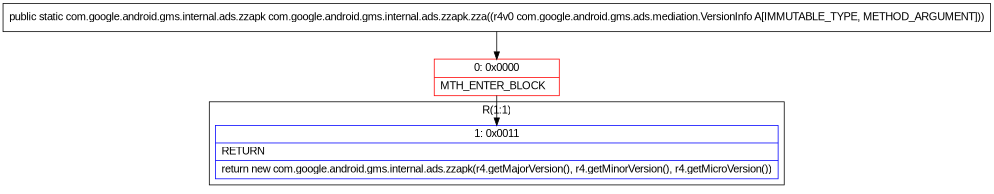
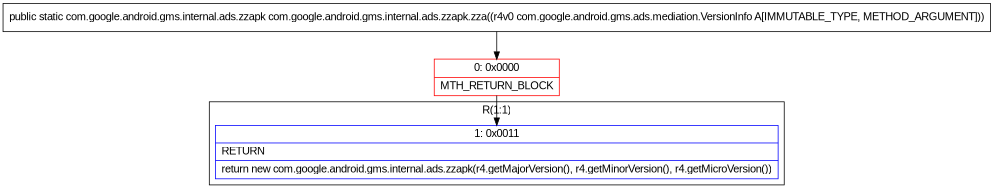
node "0: 0x0000": text "MTH_ENTER_BLOCK" -> "MTH_RETURN_BLOCK"
